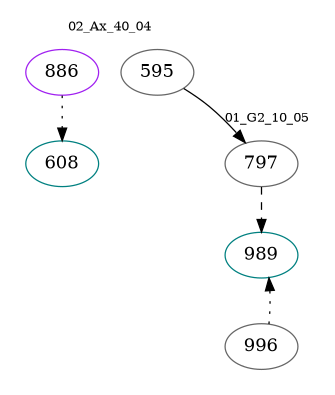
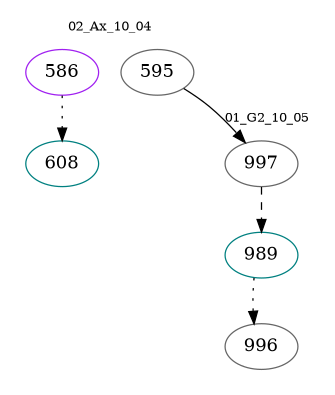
cluster "02_Ax_40_04": label "02_Ax_40_04" -> "02_Ax_10_04"
node "886": label "886" -> "586"
node "797": label "797" -> "997"
edge "996" -> "989": reversed
